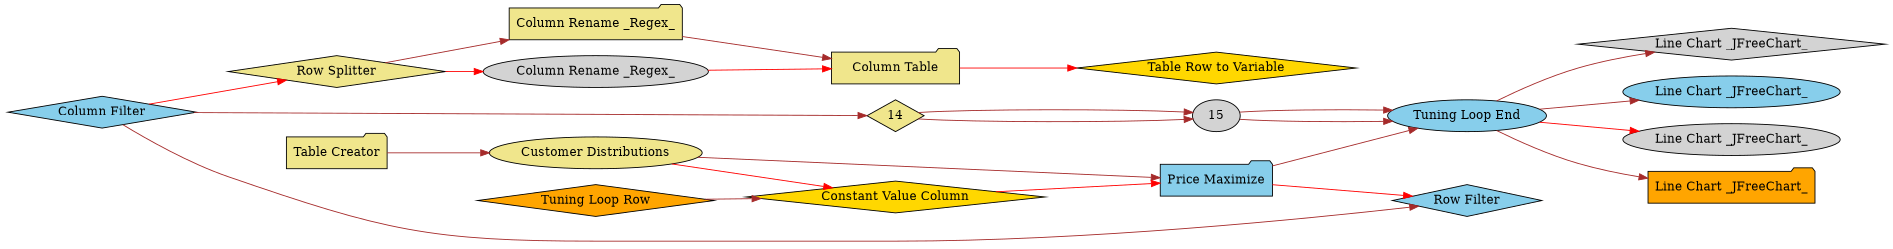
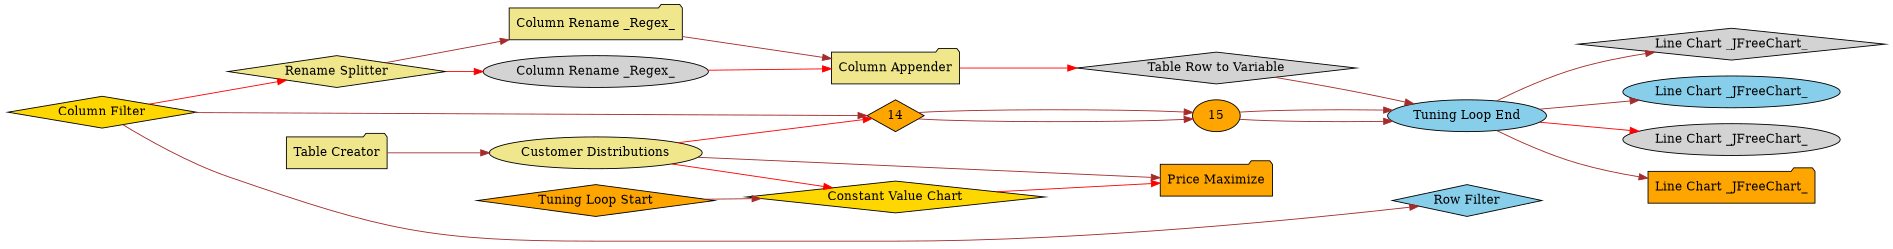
node "Column Table": label "Column Table" -> "Column Appender"
node "Table Row to Variable": fillcolor gold -> lightgrey
node "Row Splitter": label "Row Splitter" -> "Rename Splitter"
node "Column Filter": fillcolor skyblue -> gold
node "14": fillcolor khaki -> orange
node "15": fillcolor lightgrey -> orange
edge "Customer Distributions" -> "14": added
edge "Price Maximize" -> "Tuning Loop End": now "Table Row to Variable" -> "Tuning Loop End"
node "Price Maximize": fillcolor skyblue -> orange
edge "Price Maximize" -> "Row Filter": removed
node "Constant Value Column": label "Constant Value Column" -> "Constant Value Chart"
node "Tuning Loop Row": label "Tuning Loop Row" -> "Tuning Loop Start"
